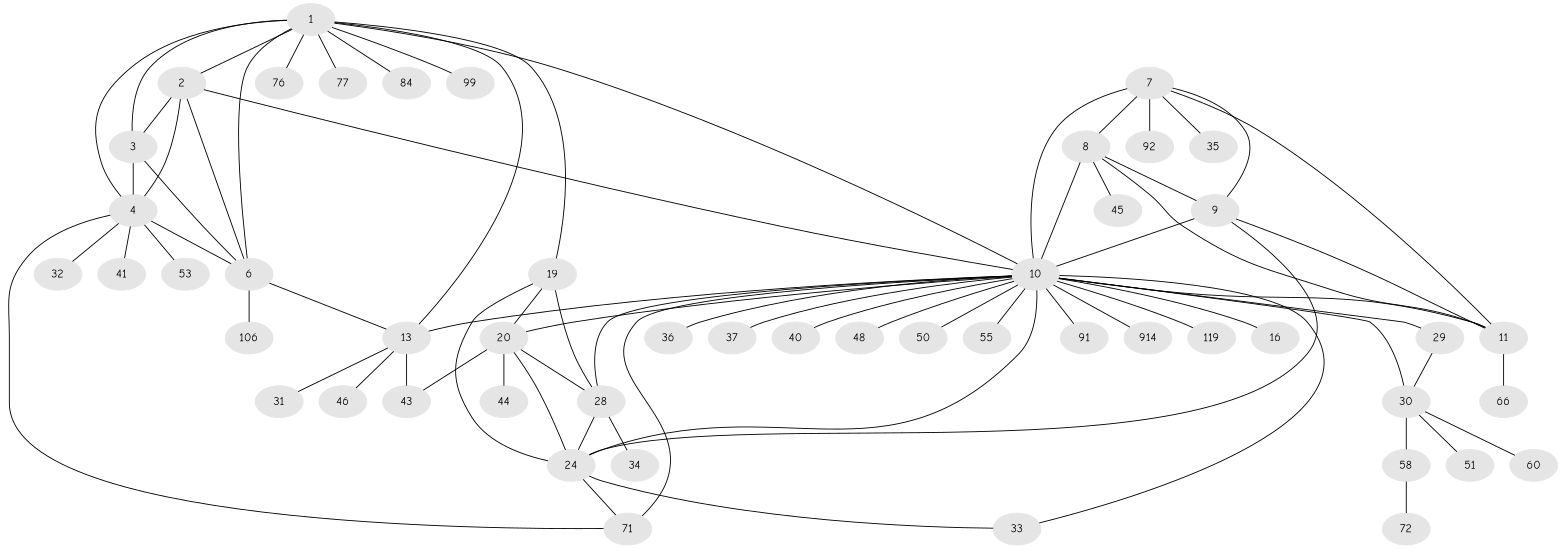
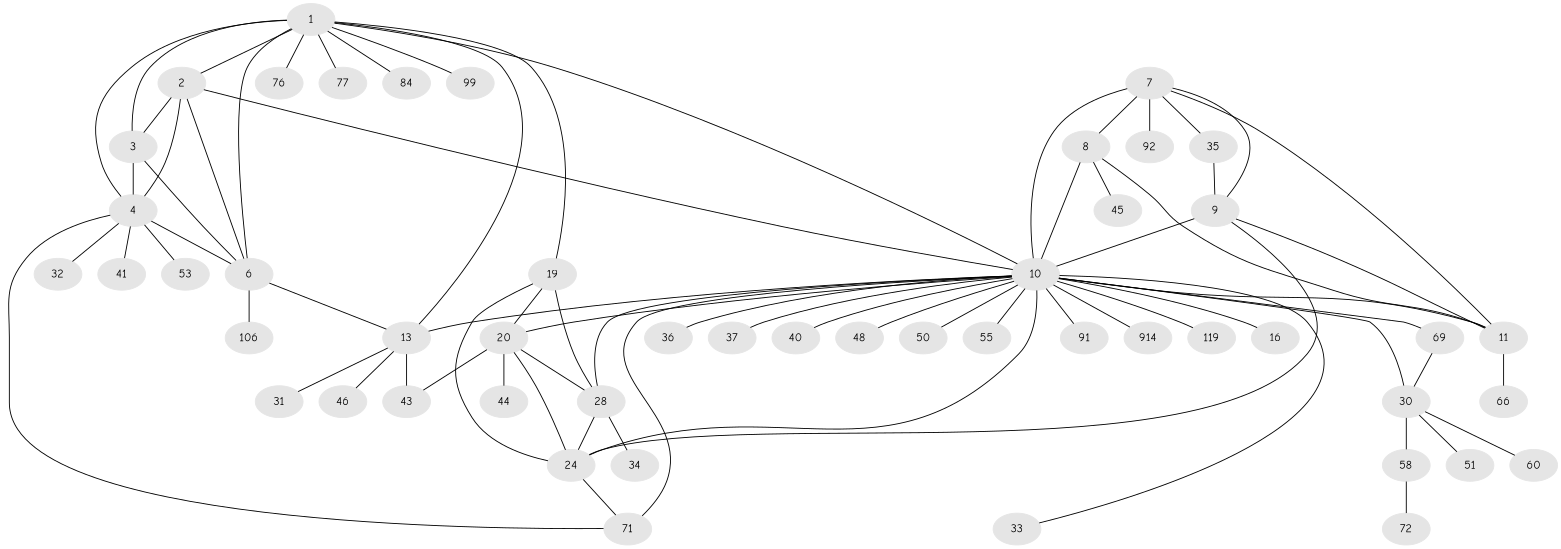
edge "8" -- "9": now "35" -- "9"
node "29": label "29" -> "69"
edge "24" -- "33": removed
